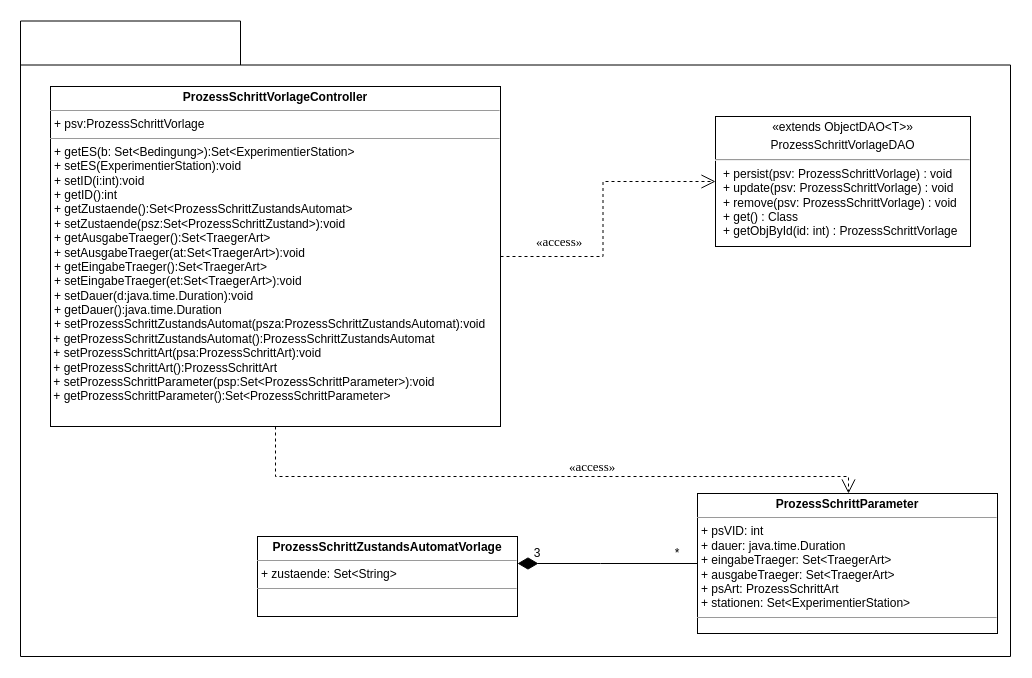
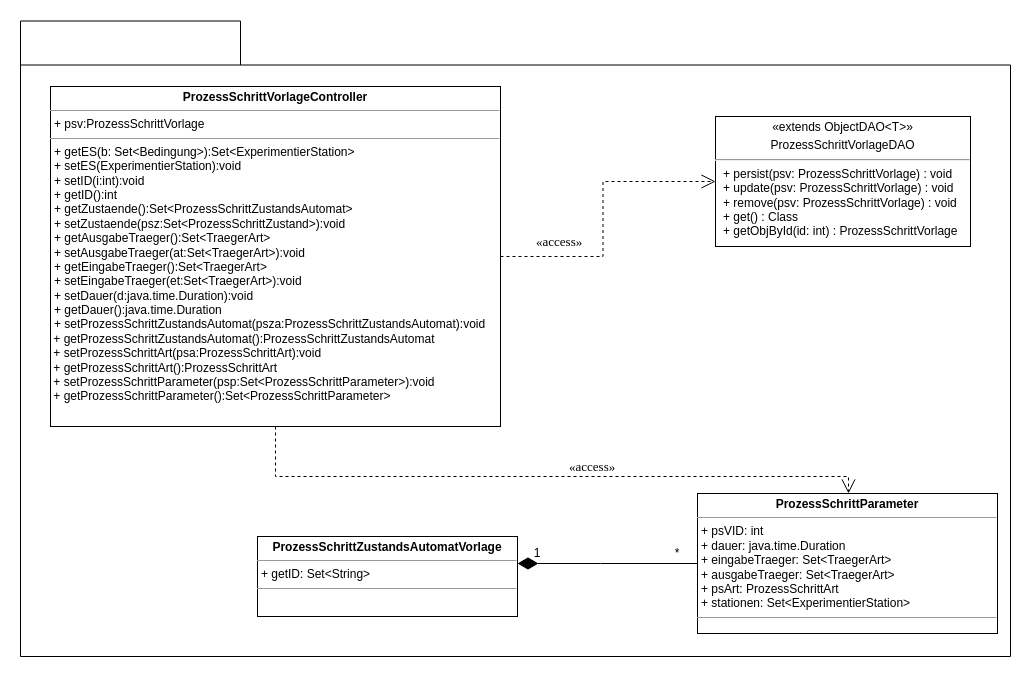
node "ProzessSchrittZustandsAutomatVorlage + zustaende: Set<String>": label "ProzessSchrittZustandsAutomatVorlage + zustaende: Set<String>" -> "ProzessSchrittZustandsAutomatVorlage + getID: Set<String>"
node "3": label "3" -> "1"
